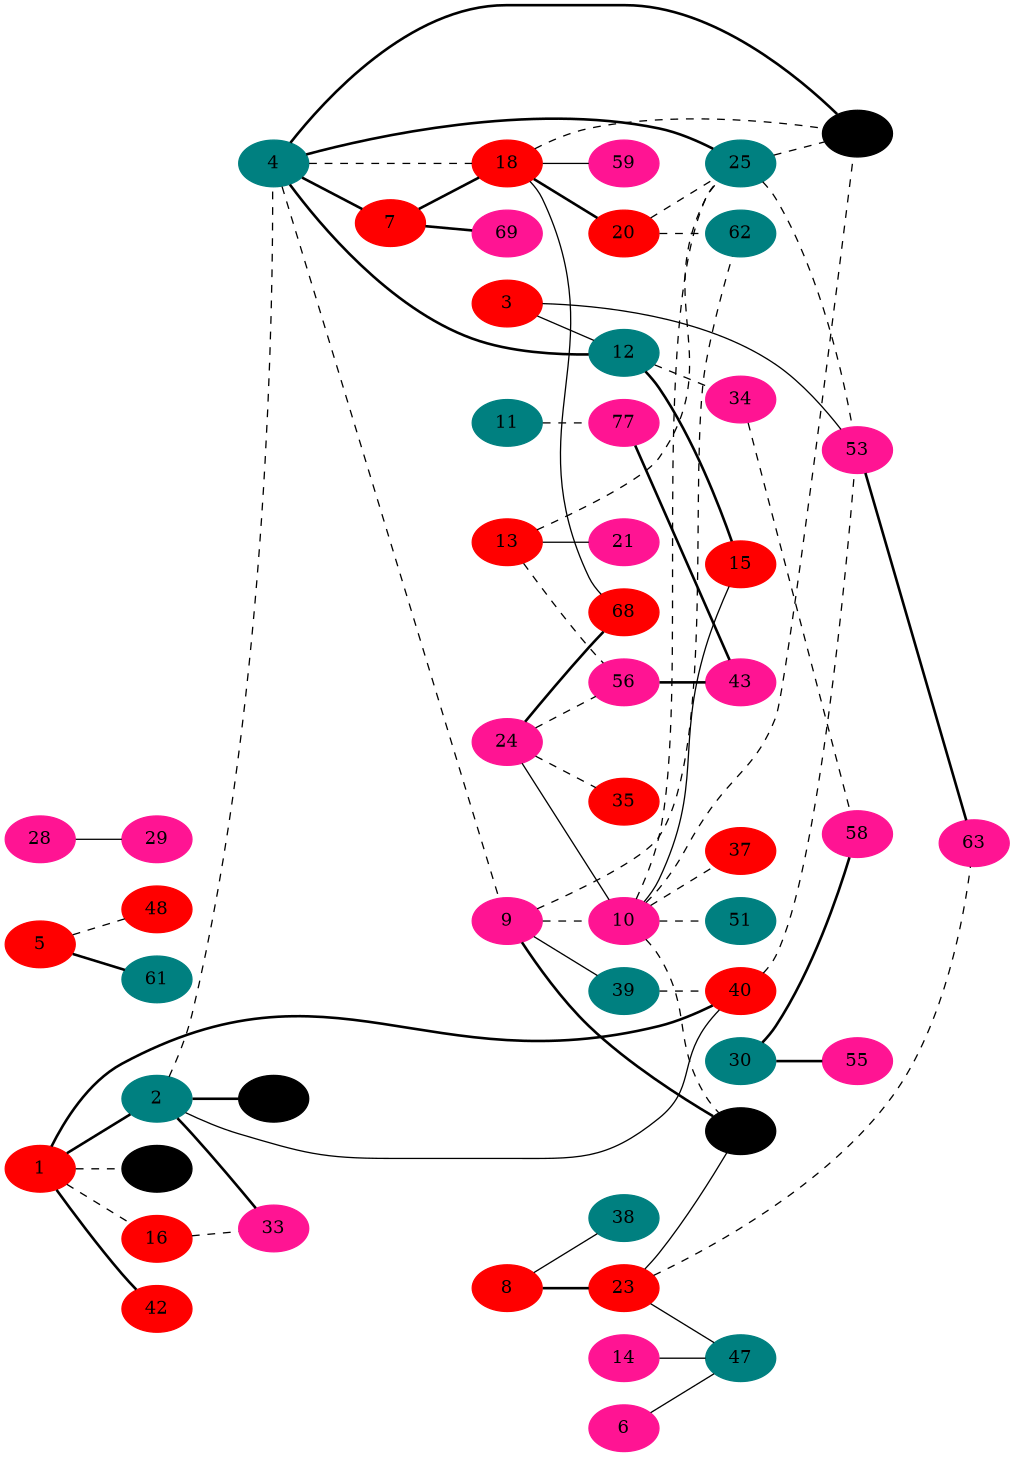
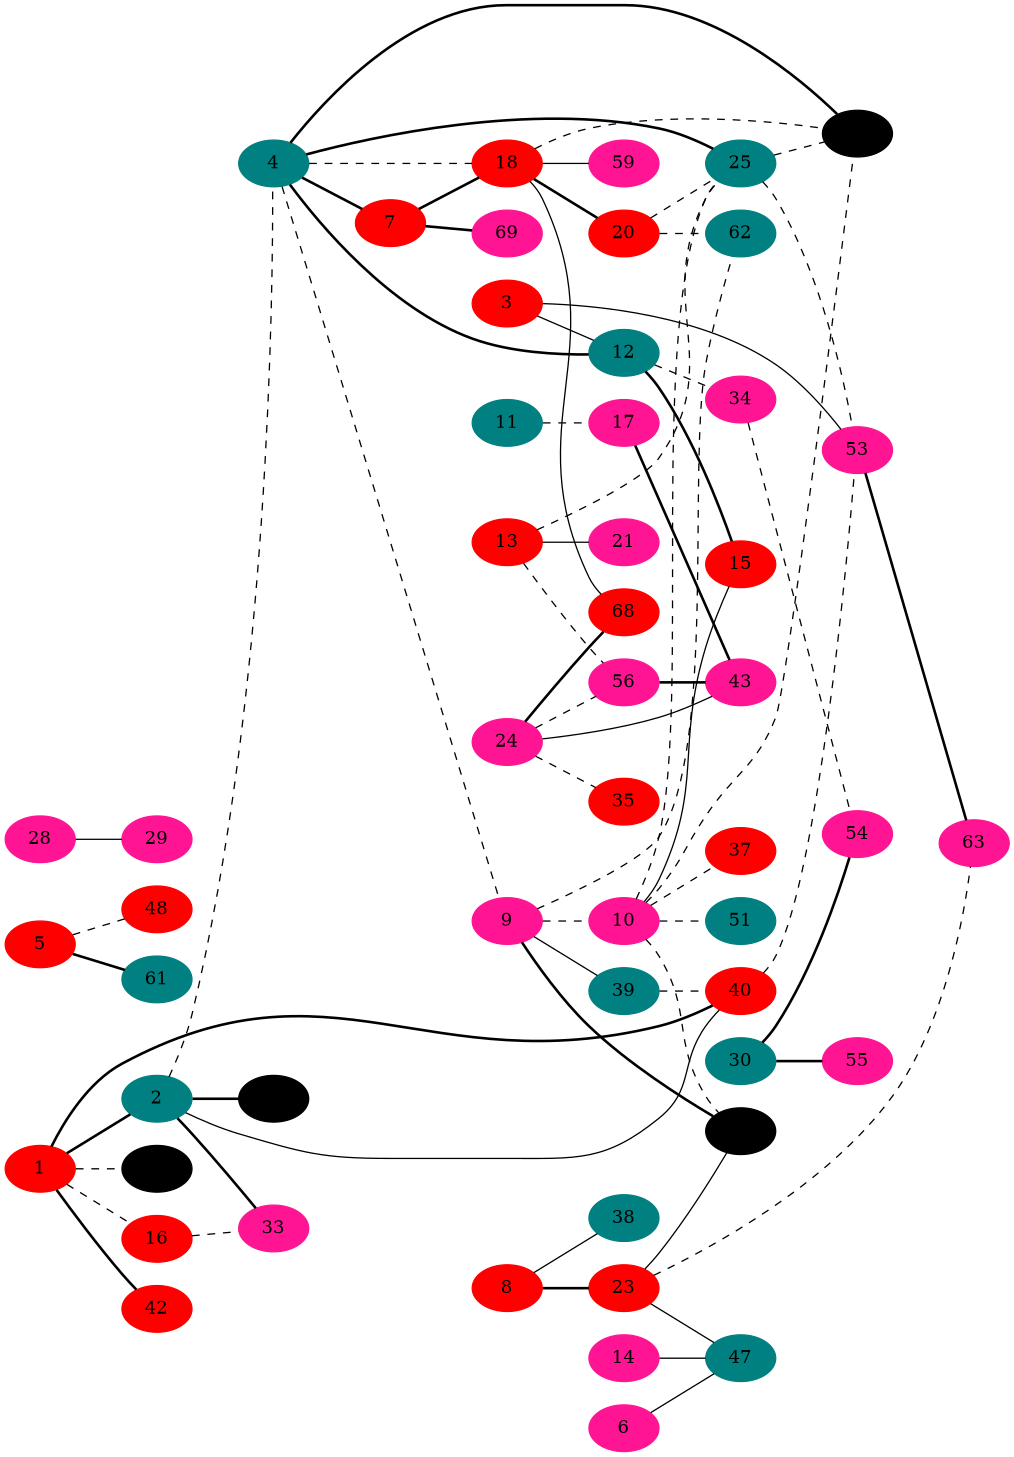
node "77": label "77" -> "17"
edge "24" -- "10": now "24" -- "43"
node "58": label "58" -> "54"
